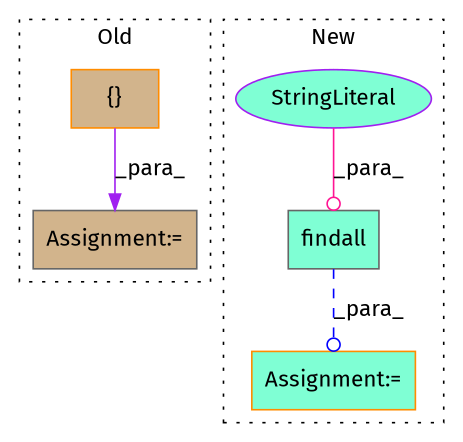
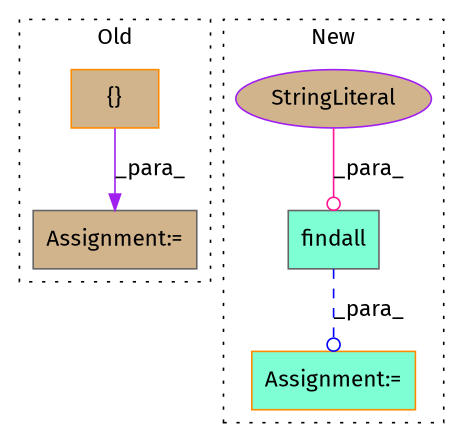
node "StringLiteral": fillcolor aquamarine -> tan
